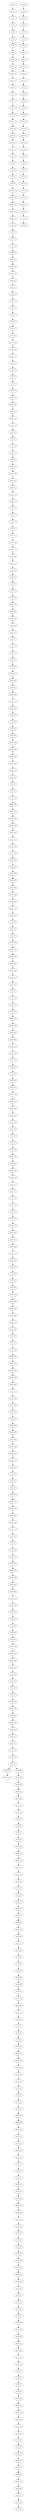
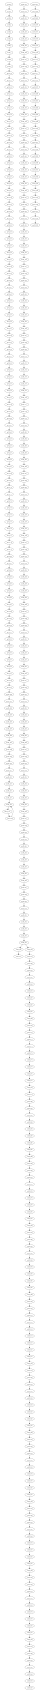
edge "test92_118" -> "test92_119": now "test92_118" -> "test92_116"
